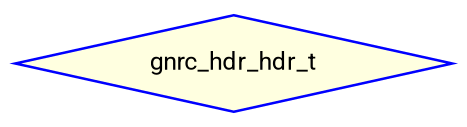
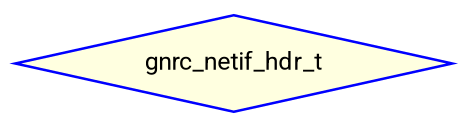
node "gnrc_hdr_hdr_t": label "gnrc_hdr_hdr_t" -> "gnrc_netif_hdr_t"
